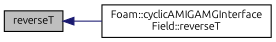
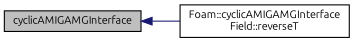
node "reverseT": label "reverseT" -> "cyclicAMIGAMGInterface"
